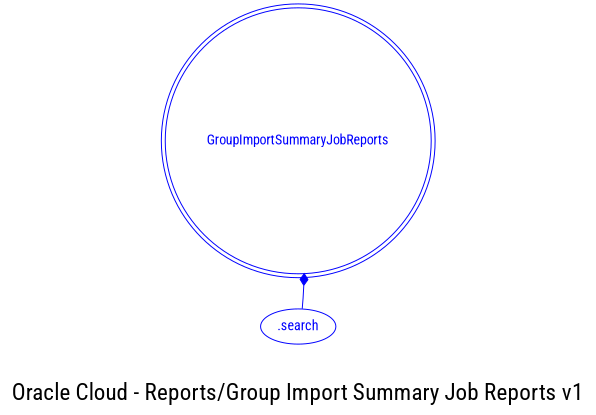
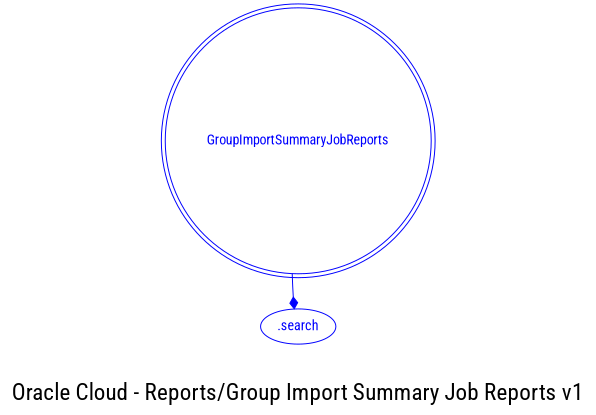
edge ".search" -> "GroupImportSummaryJobReports": reversed
